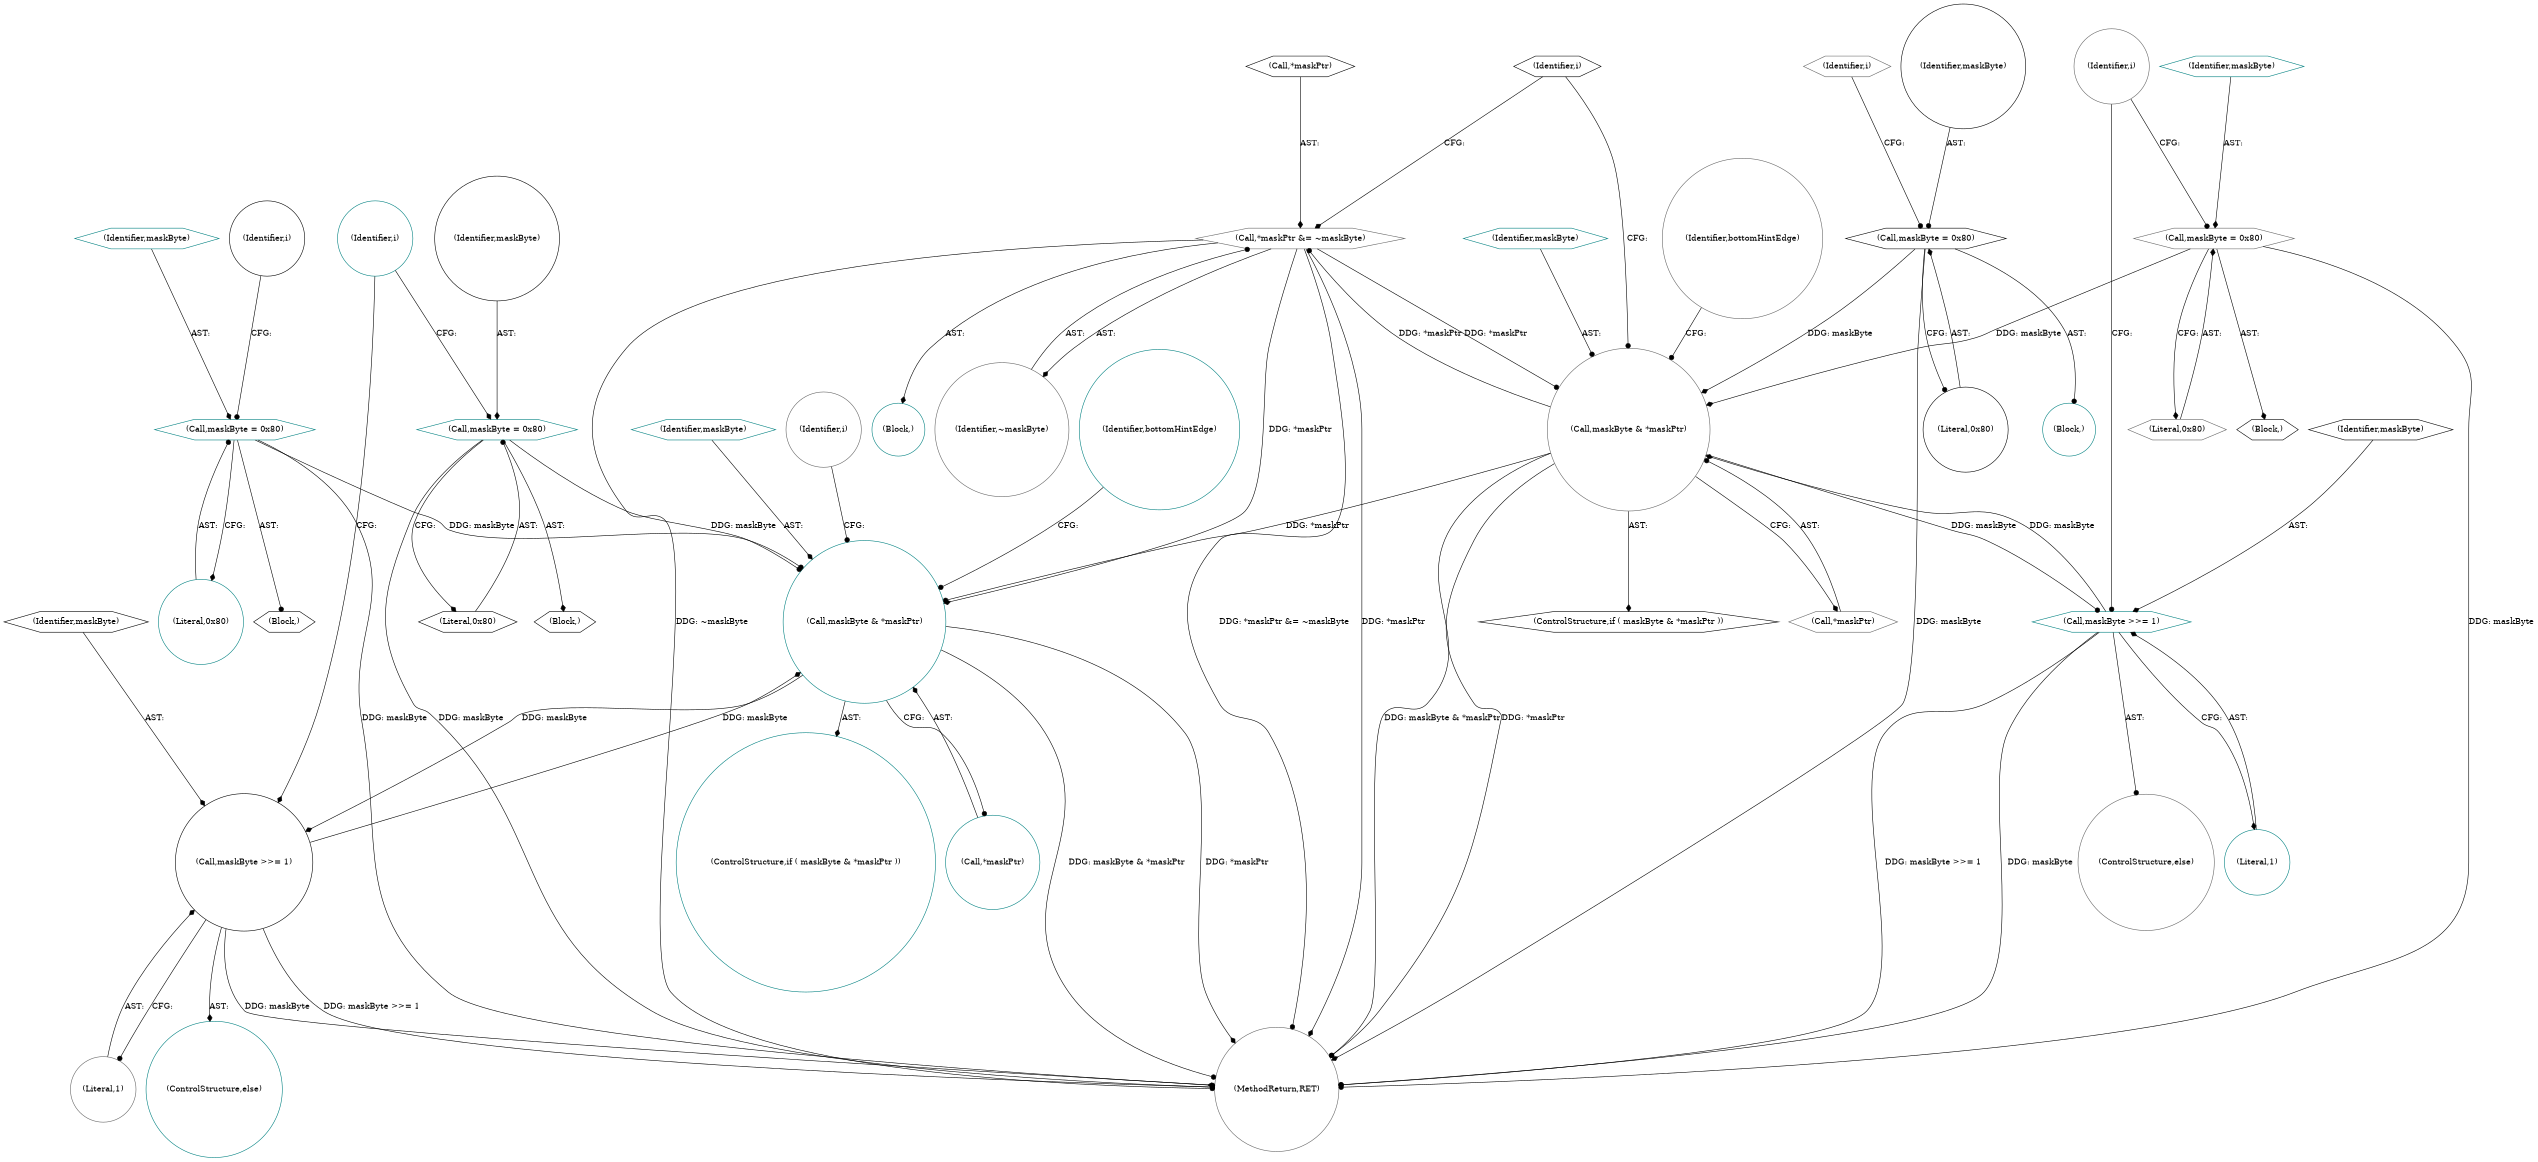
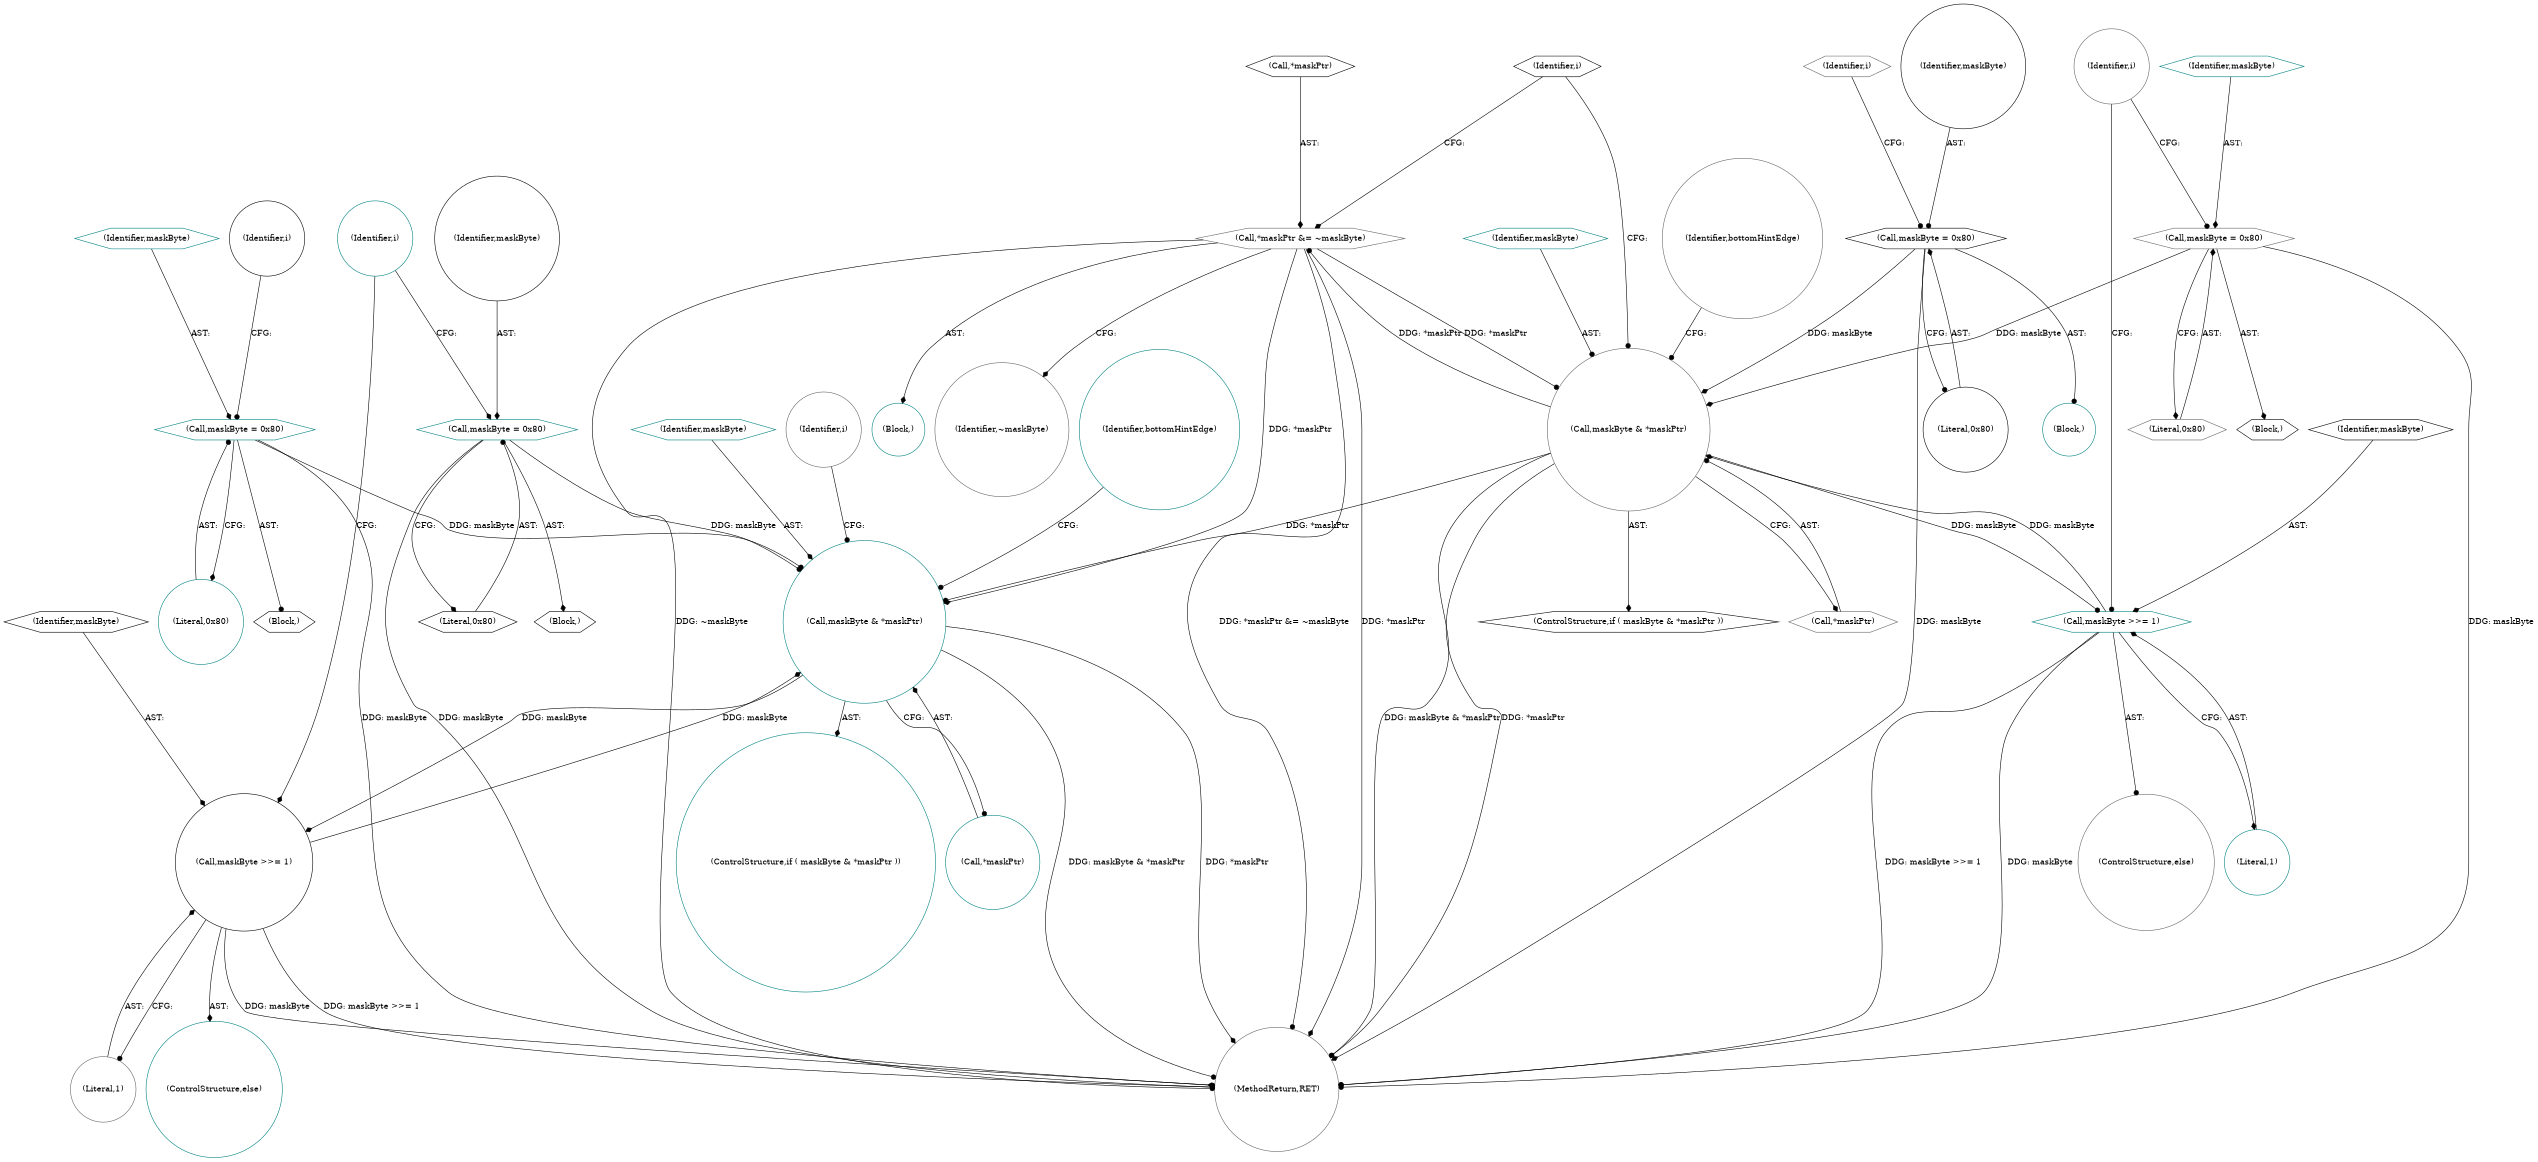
edge "(Identifier,~maskByte)" -> "(Call,*maskPtr &= ~maskByte)": removed, label "AST:"
edge "(Call,*maskPtr &= ~maskByte)" -> "(Identifier,~maskByte)": label "AST: " -> "CFG: "
